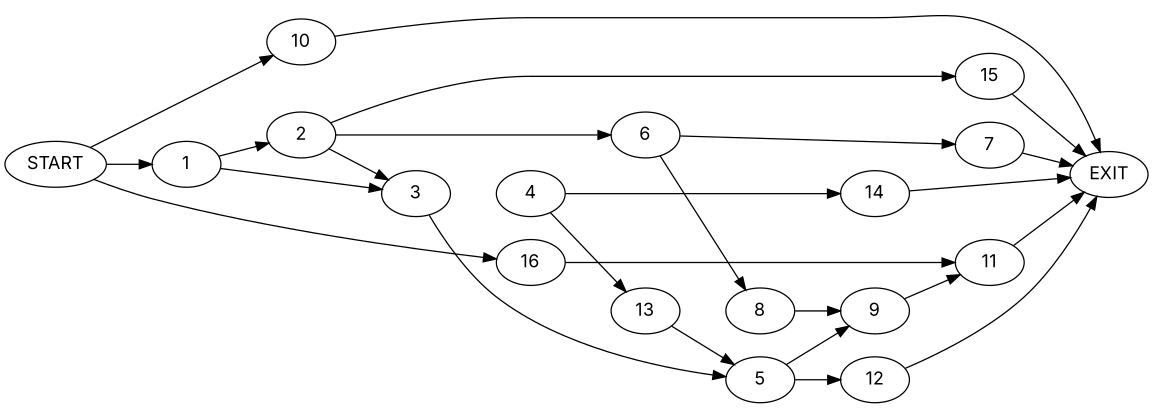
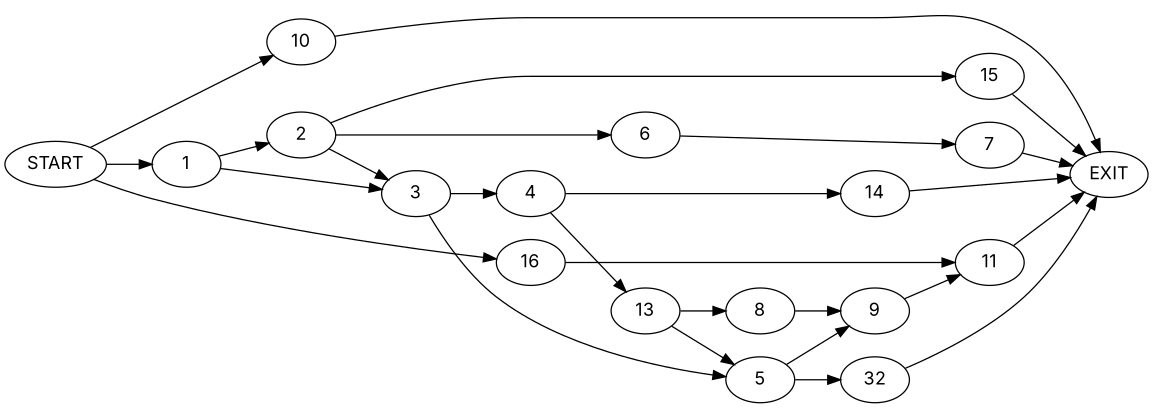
edge "3" -> "4": added
edge "6" -> "8": now "13" -> "8"
node "12": label "12" -> "32"
